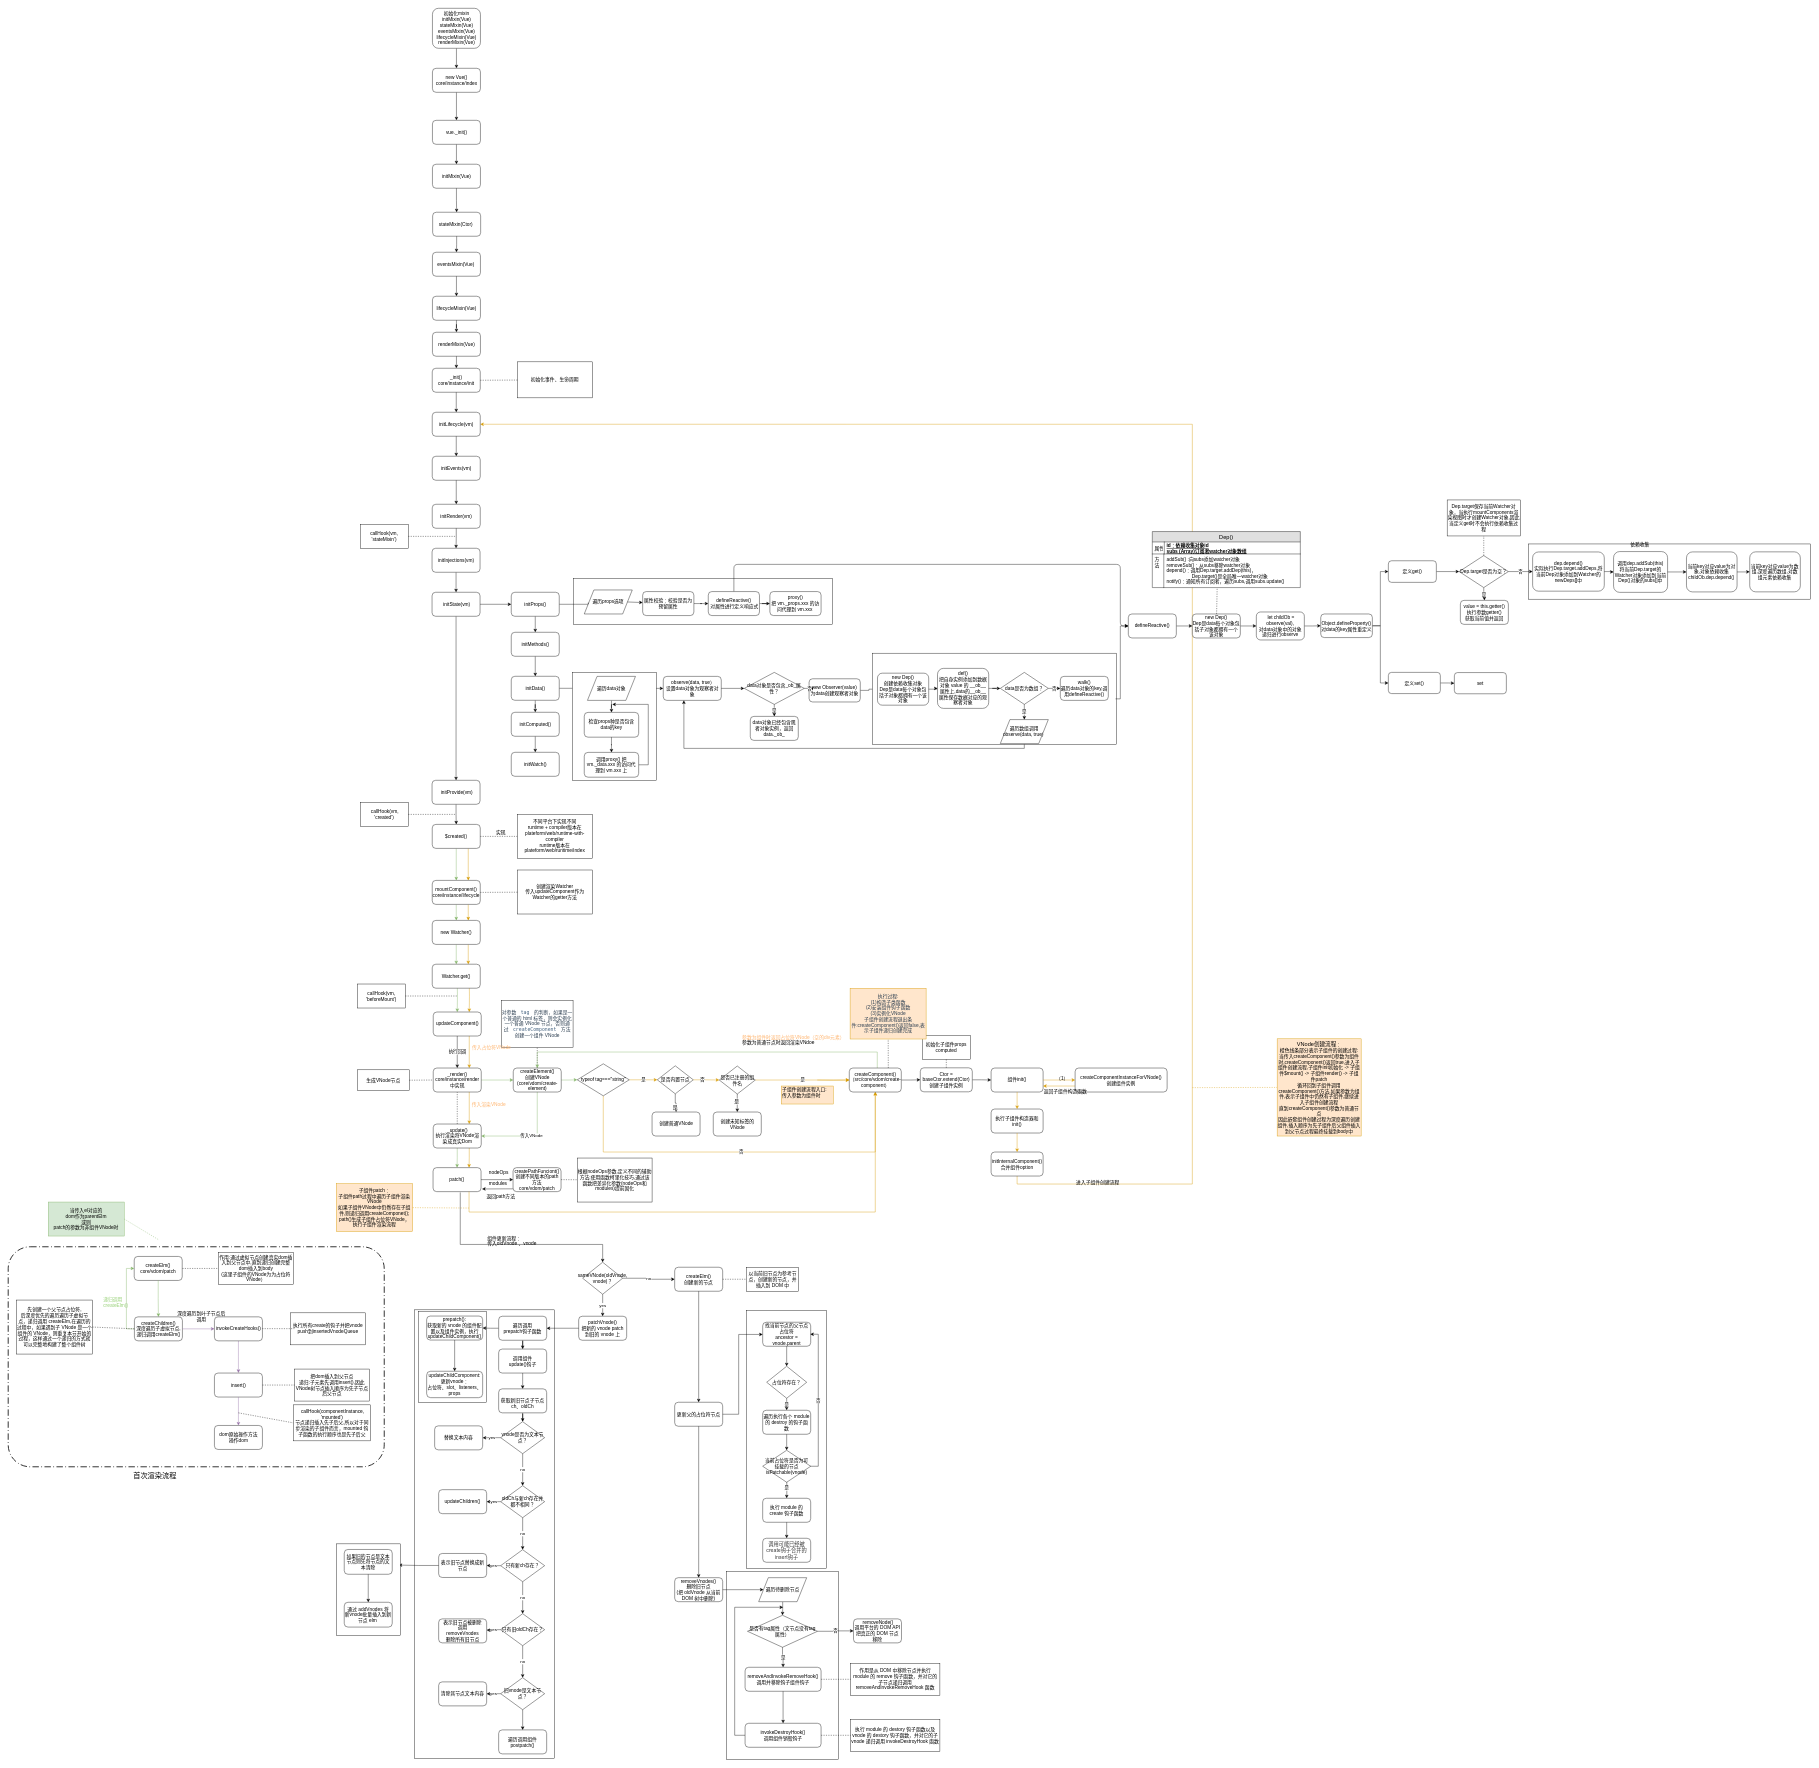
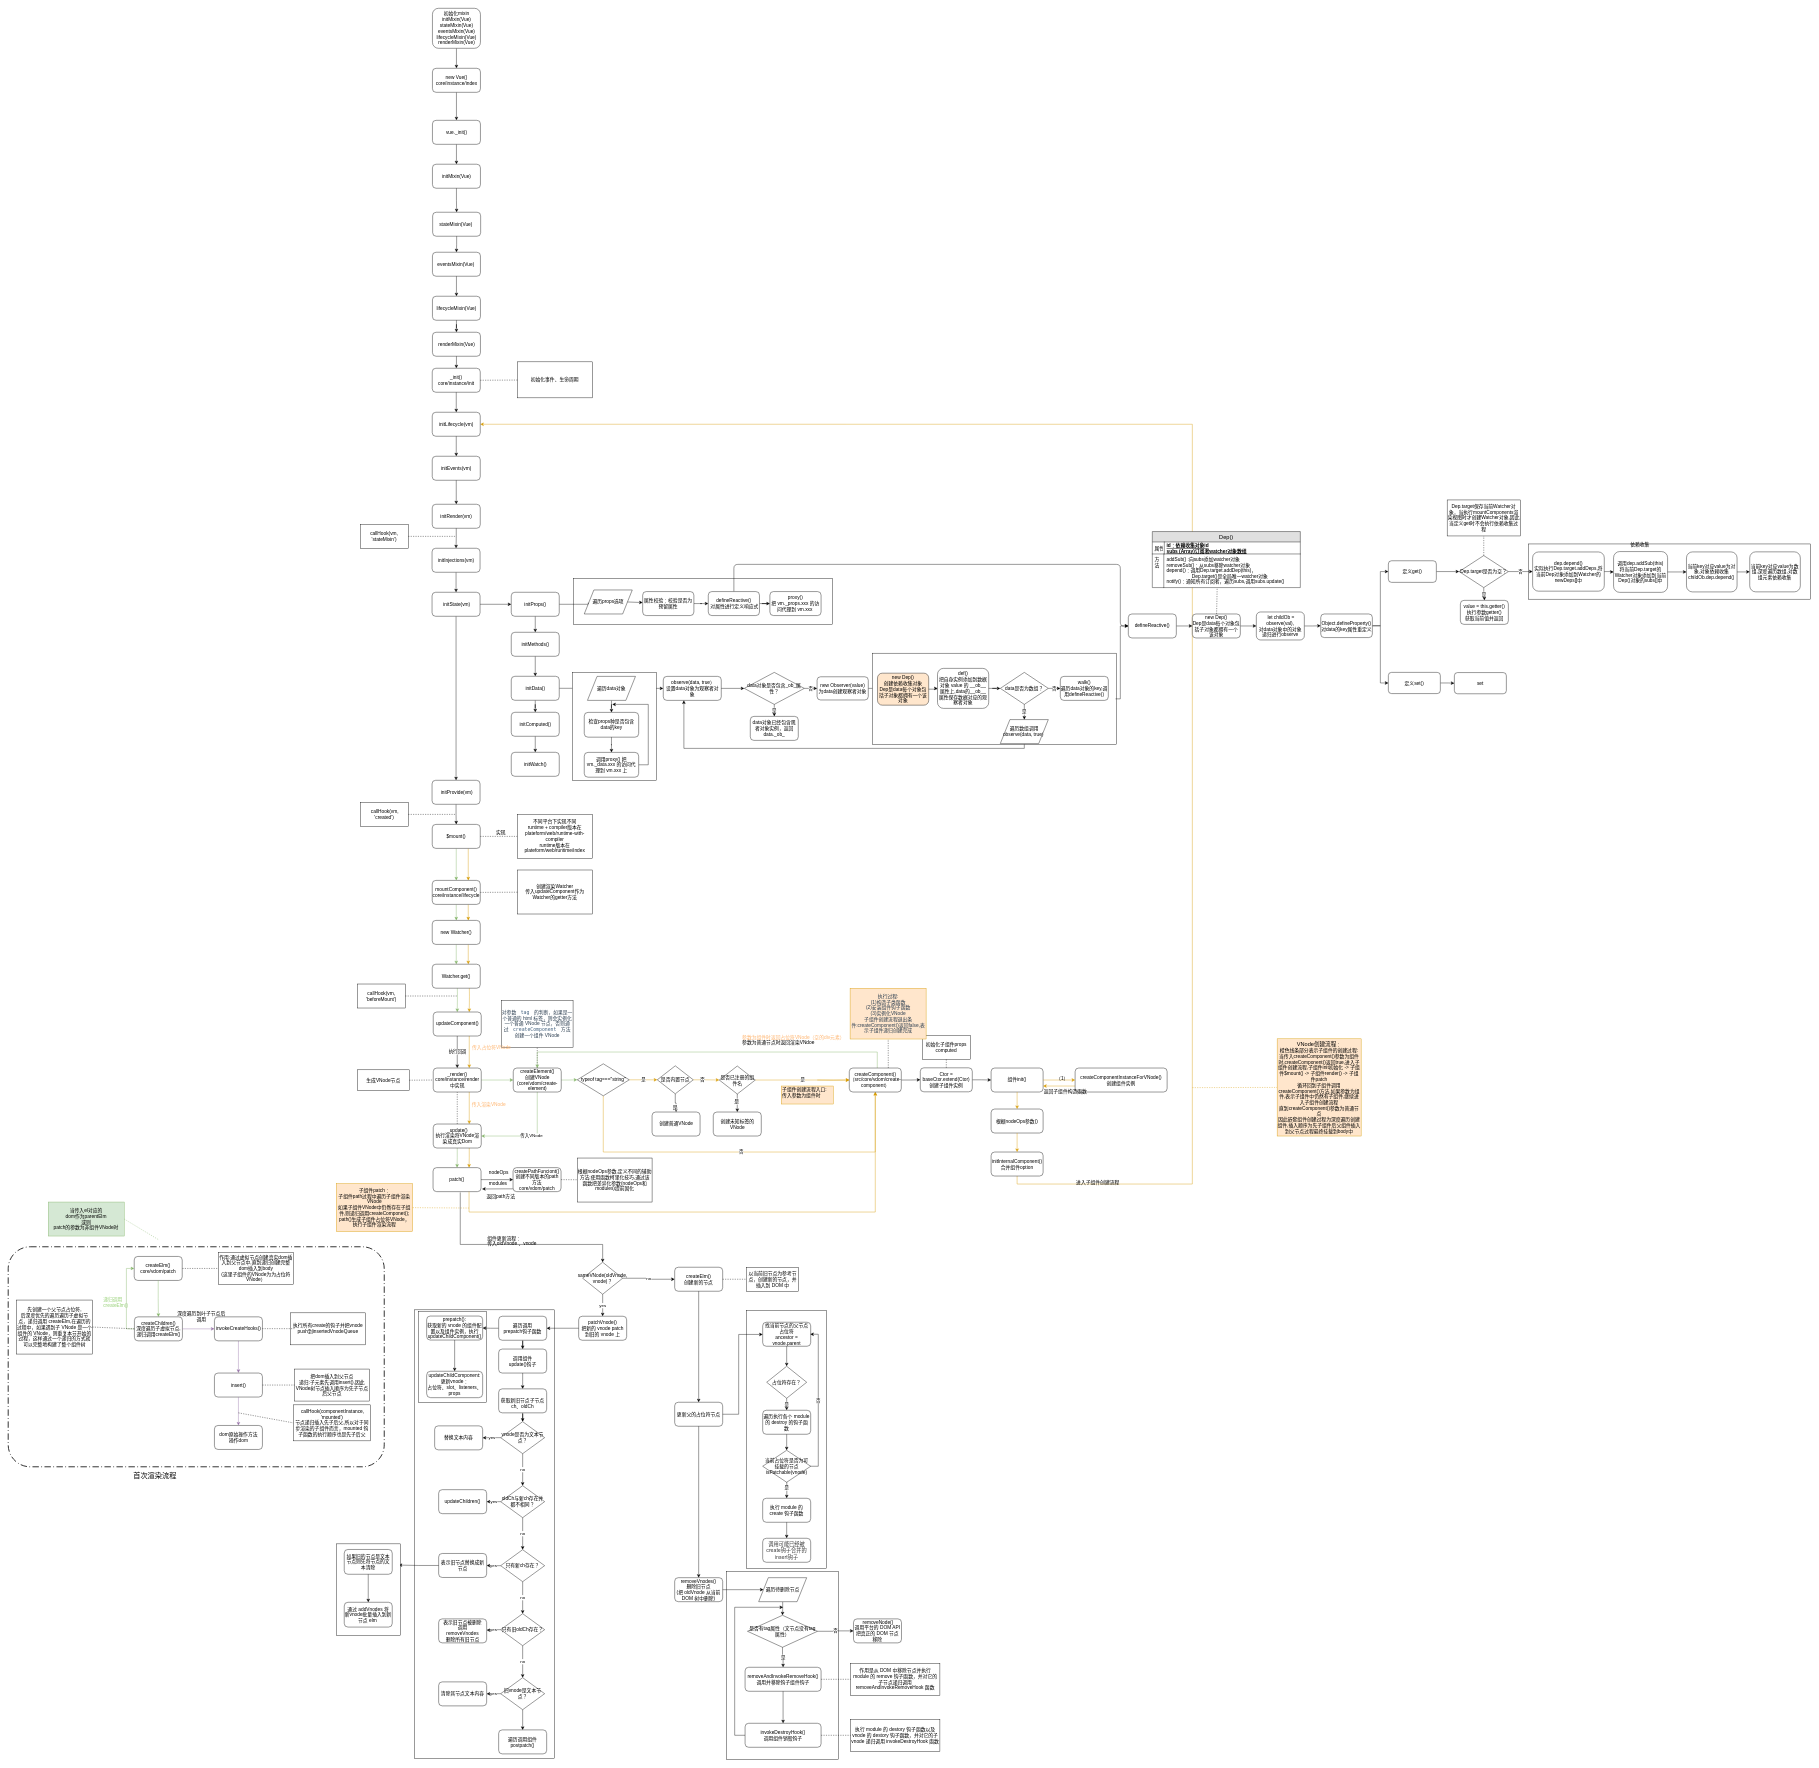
node "stateMixin(Ctor)": label "stateMixin(Ctor)" -> "stateMixin(Vue)"
node "new Dep() 创建依赖收集对象 Dep是data每个对象包括子对象都拥有一个该对象": fillcolor #ffffff -> #ffe6cc
node "new Observer(value) 为data创建观察者对象": moved (835, 690) -> (843, 688)
node "$created()": label "$created()" -> "$mount()"
node "执行子组件构造器和init()": label "执行子组件构造器和init()" -> "根据nodeOps参数()"
